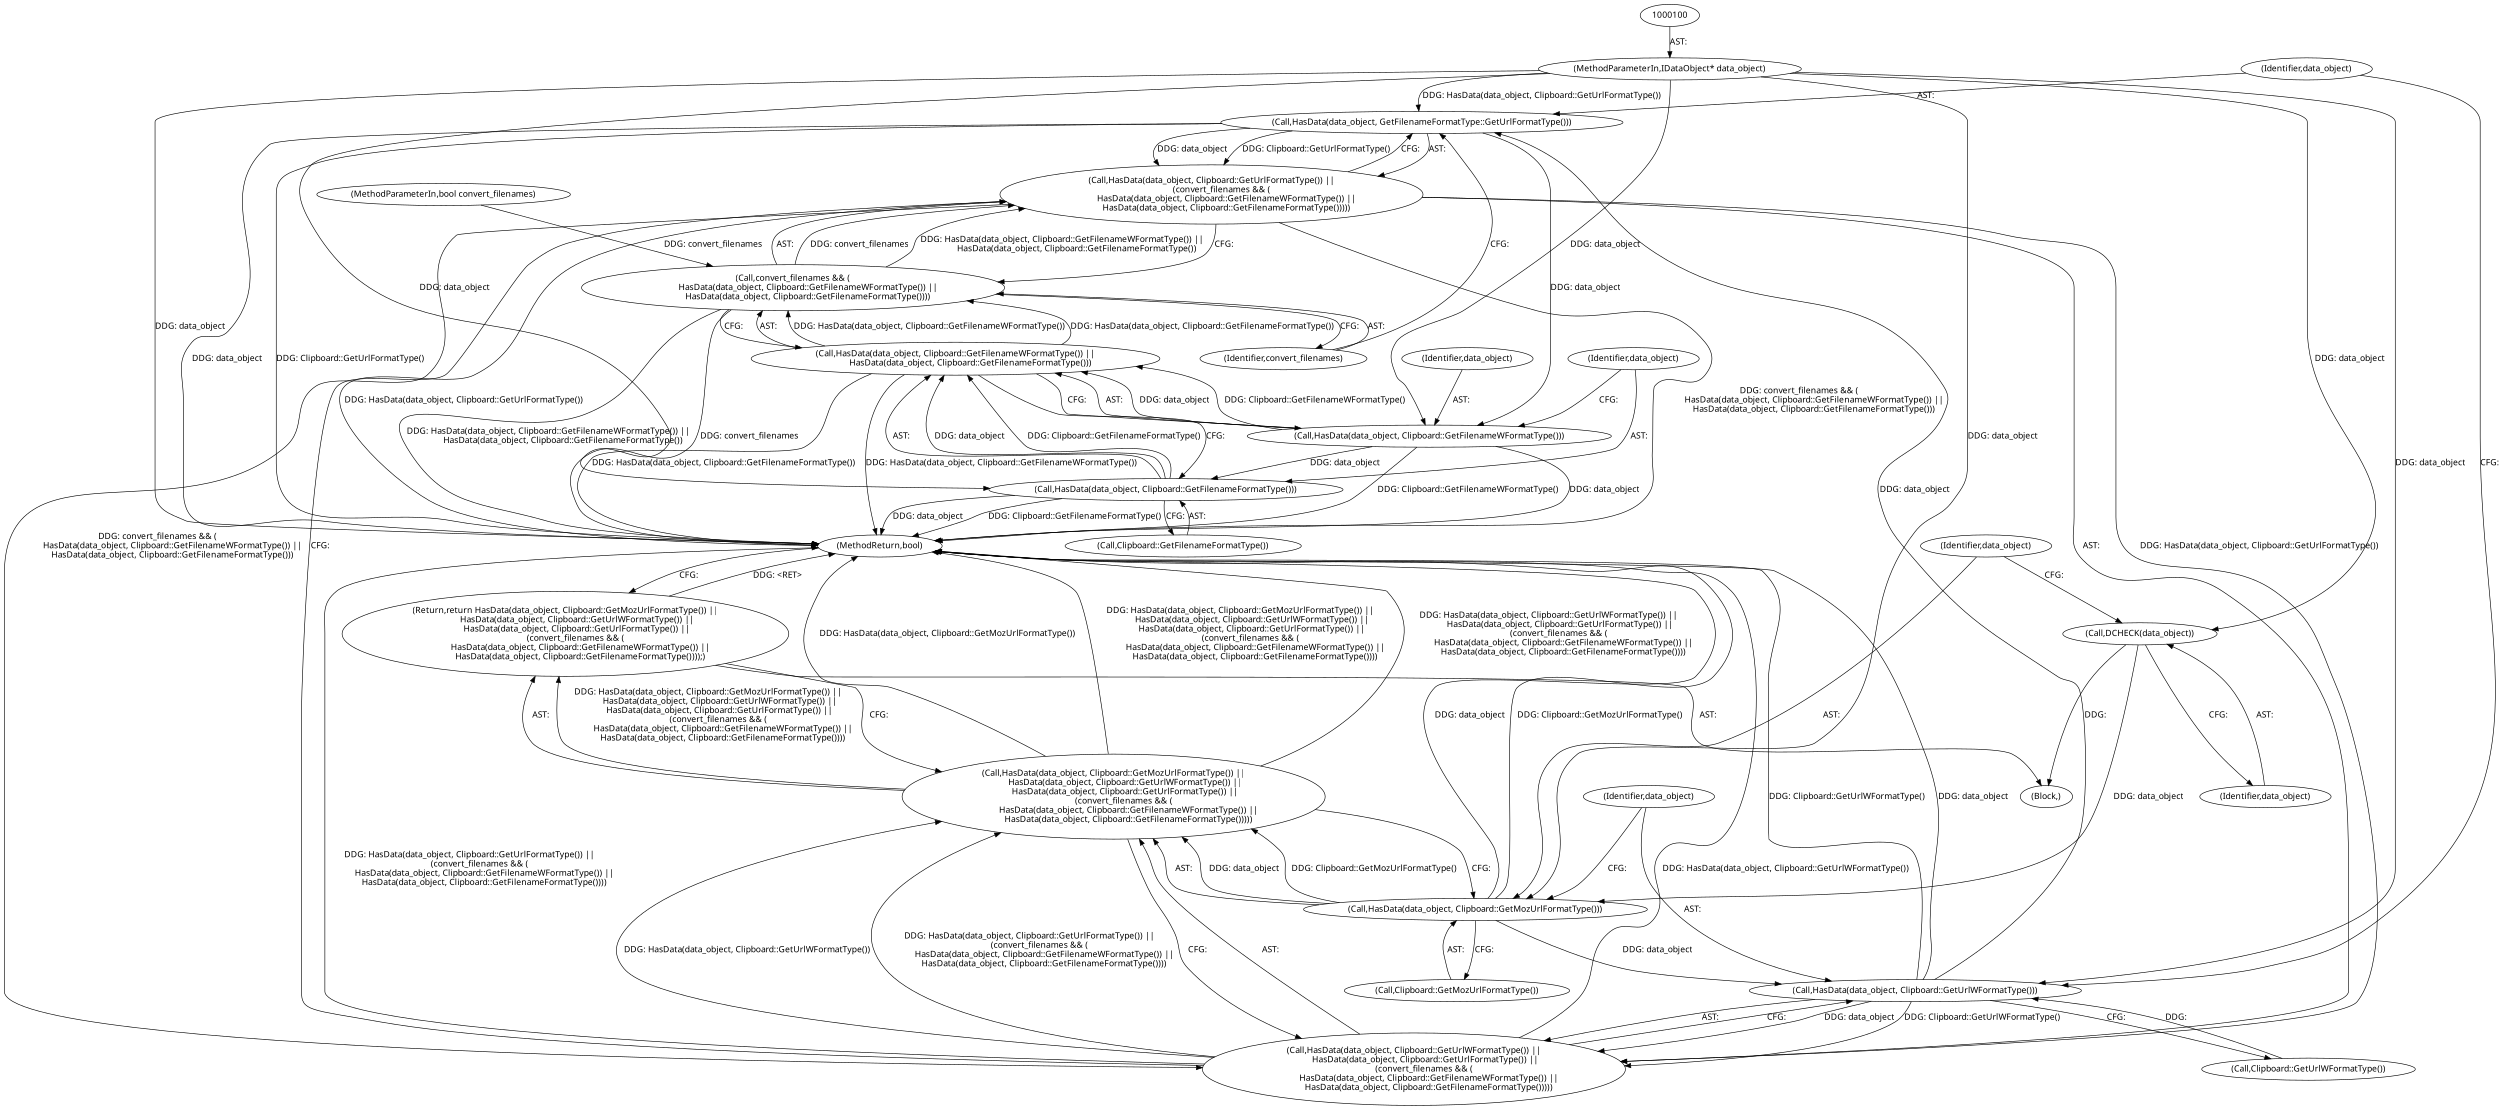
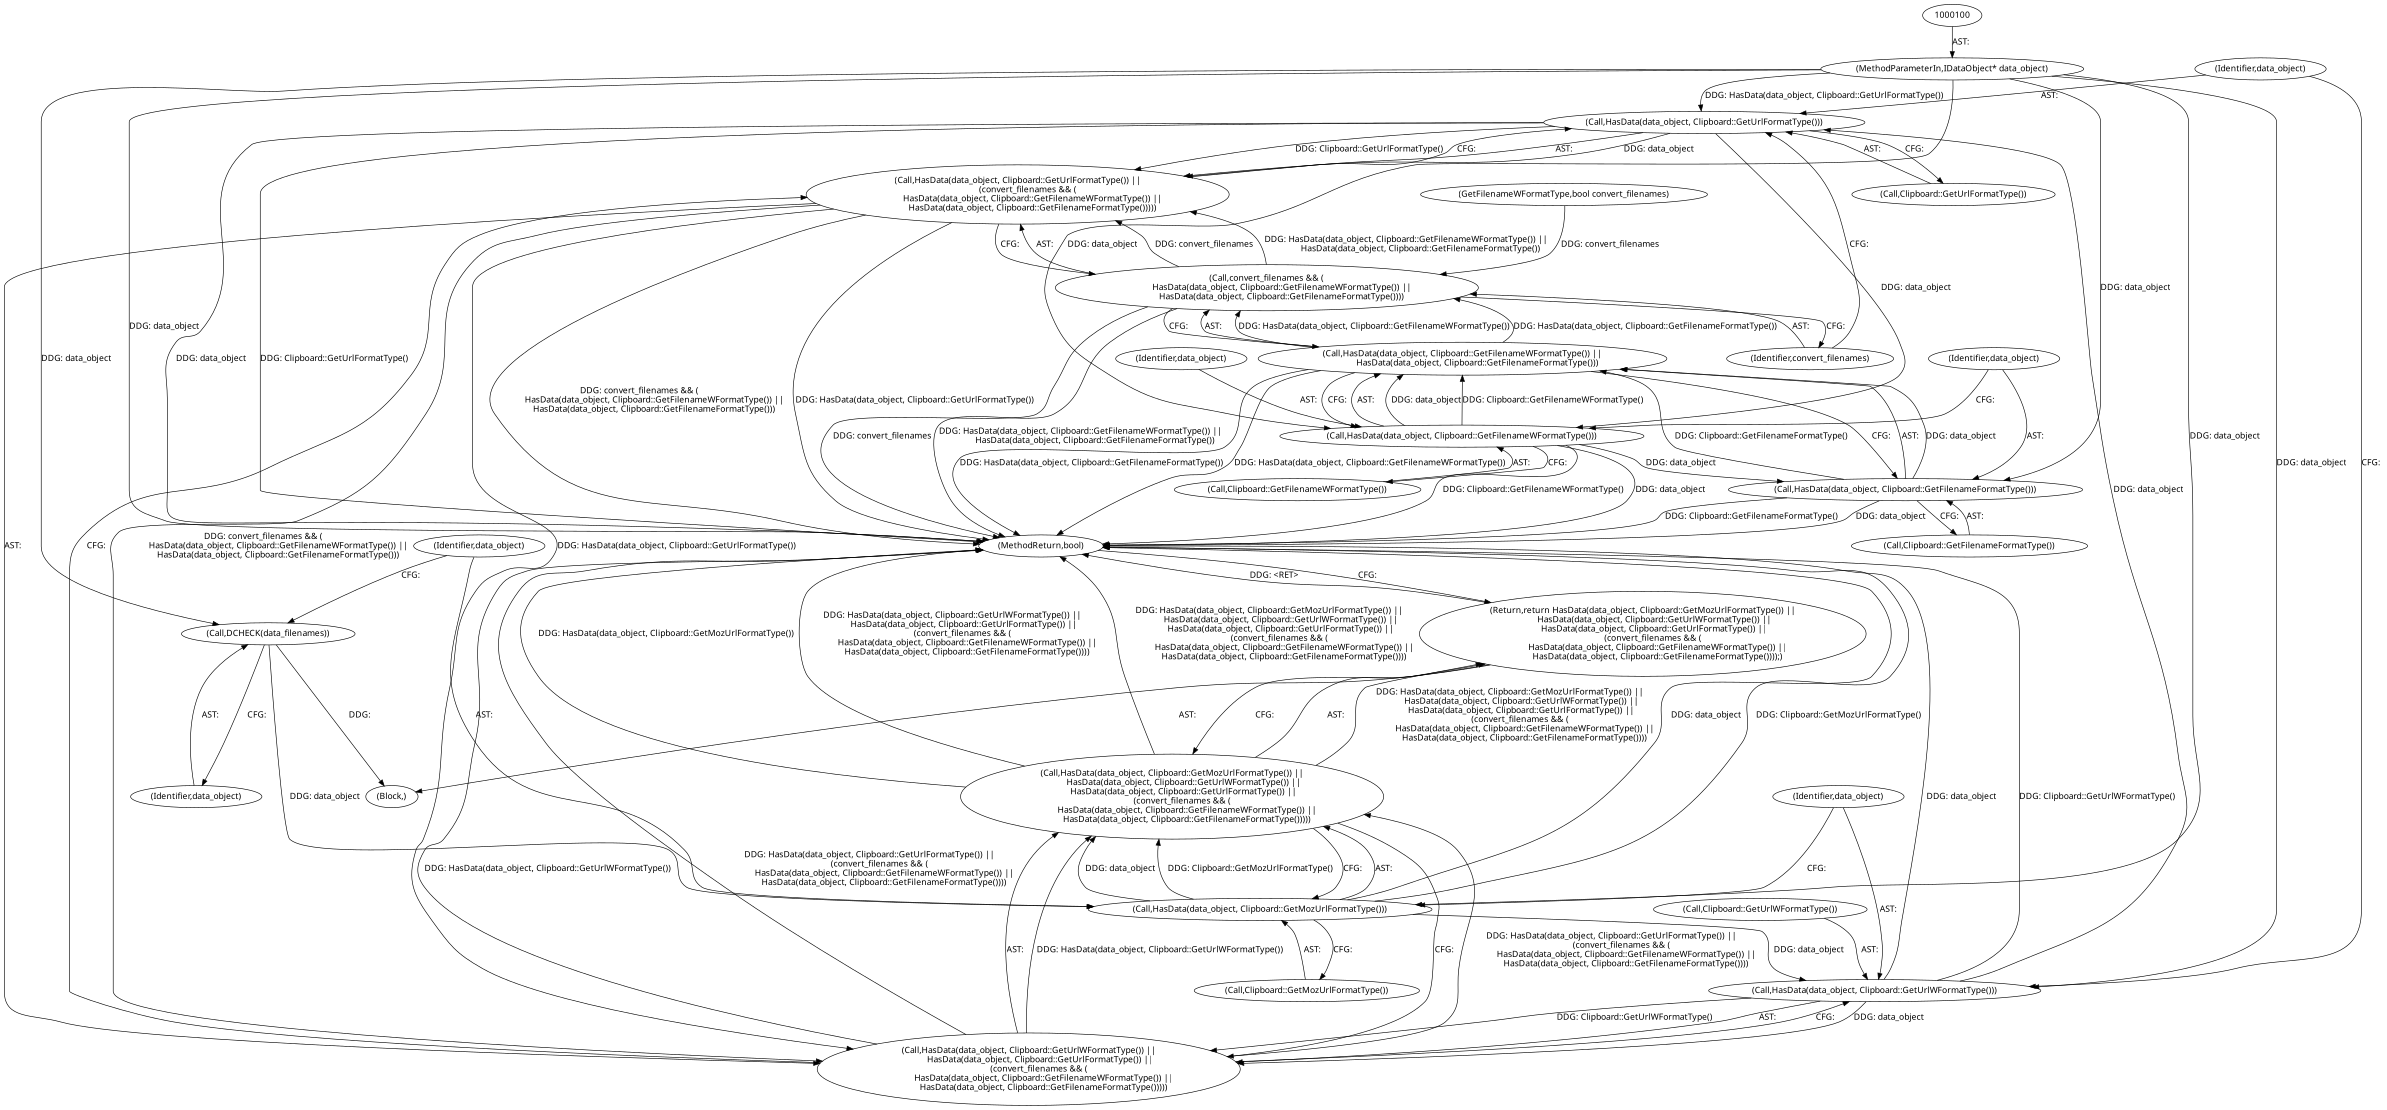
node "(Call,HasData(data_object, GetFilenameFormatType::GetUrlFormatType()))": label "(Call,HasData(data_object, GetFilenameFormatType::GetUrlFormatType()))" -> "(Call,HasData(data_object, Clipboard::GetUrlFormatType()))"
node "(MethodParameterIn,bool convert_filenames)": label "(MethodParameterIn,bool convert_filenames)" -> "(GetFilenameWFormatType,bool convert_filenames)"
node "(Call,Clipboard::GetUrlFormatType())": added
node "(Call,Clipboard::GetFilenameWFormatType())": added
node "(Call,DCHECK(data_object))": label "(Call,DCHECK(data_object))" -> "(Call,DCHECK(data_filenames))"
edge "(Call,Clipboard::GetUrlWFormatType())" -> "(Call,HasData(data_object, Clipboard::GetUrlWFormatType()))": label "DDG: " -> "AST: "
edge "(Call,HasData(data_object, Clipboard::GetUrlWFormatType()))" -> "(Call,Clipboard::GetUrlWFormatType())": removed, label "CFG:"
